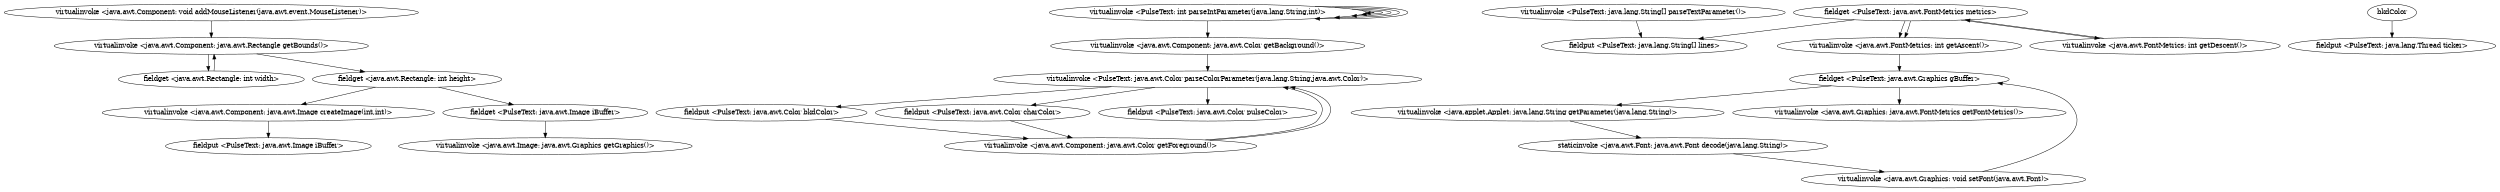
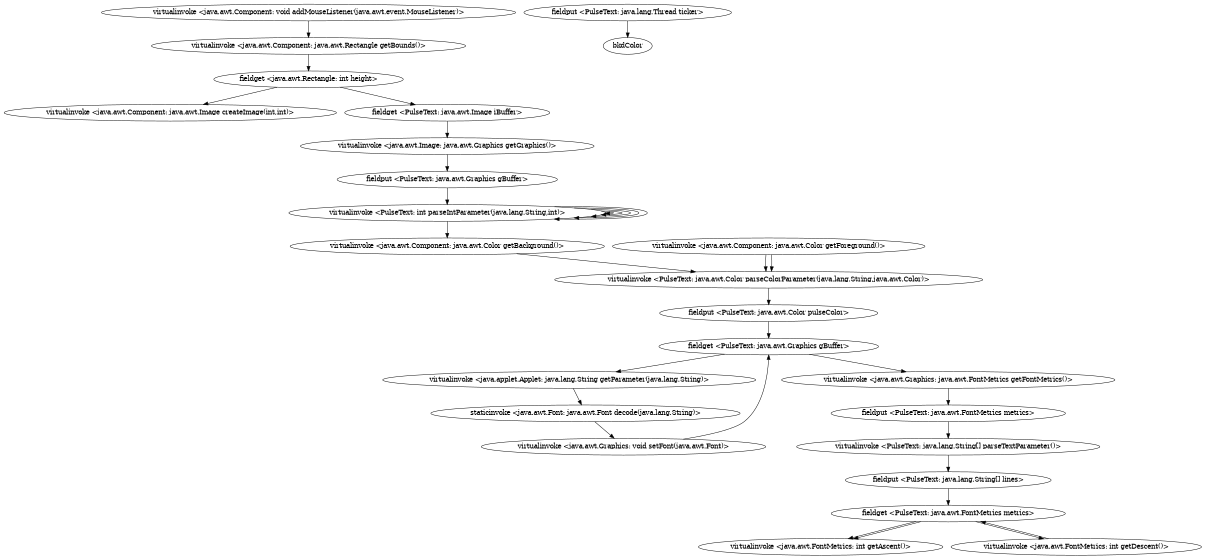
edge "bkdColor" -> "fieldput <PulseText: java.lang.Thread ticker>": reversed
edge "fieldget <PulseText: java.awt.FontMetrics metrics>" -> "fieldput <PulseText: java.lang.String[] lines>": reversed
edge "virtualinvoke <java.awt.FontMetrics: int getAscent()>" -> "fieldget <PulseText: java.awt.Graphics gBuffer>": now "fieldput <PulseText: java.awt.Color pulseColor>" -> "fieldget <PulseText: java.awt.Graphics gBuffer>"
node "fieldget <java.awt.Rectangle: int width>": removed
node "fieldput <PulseText: java.awt.Color bkdColor>": removed
node "fieldput <PulseText: java.awt.Color charColor>": removed
node "fieldput <PulseText: java.awt.Image iBuffer>": removed
node "fieldput <PulseText: java.awt.Graphics gBuffer>": added
node "fieldput <PulseText: java.awt.FontMetrics metrics>": added
